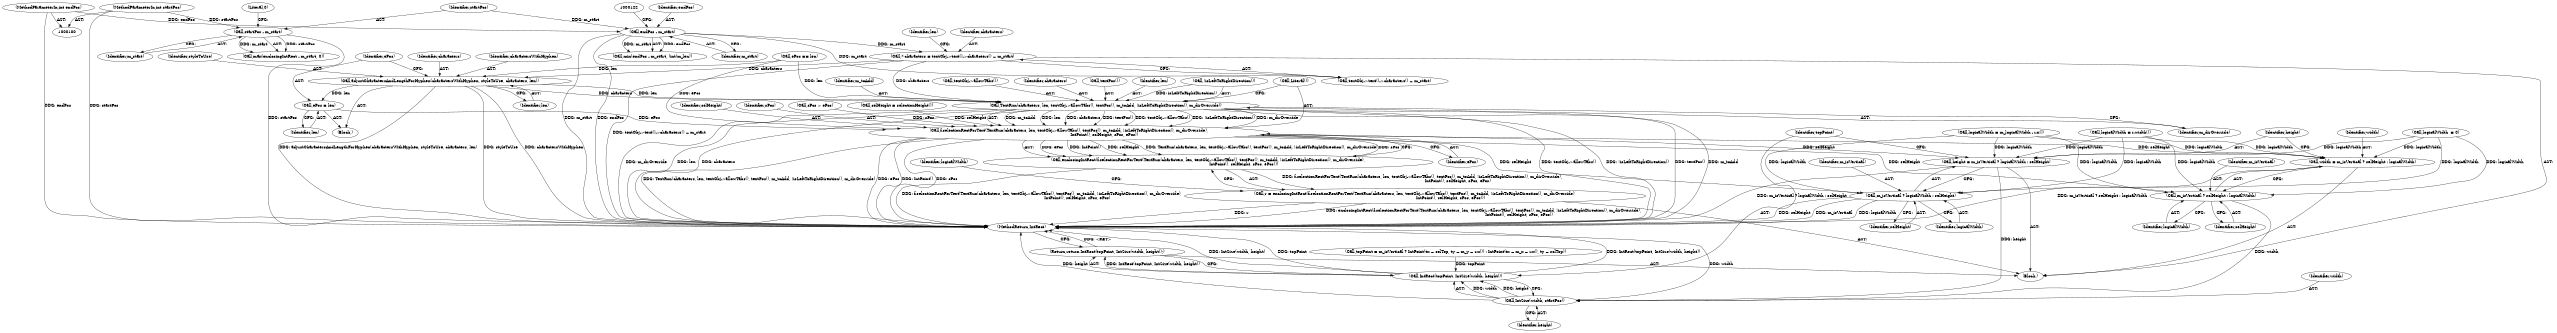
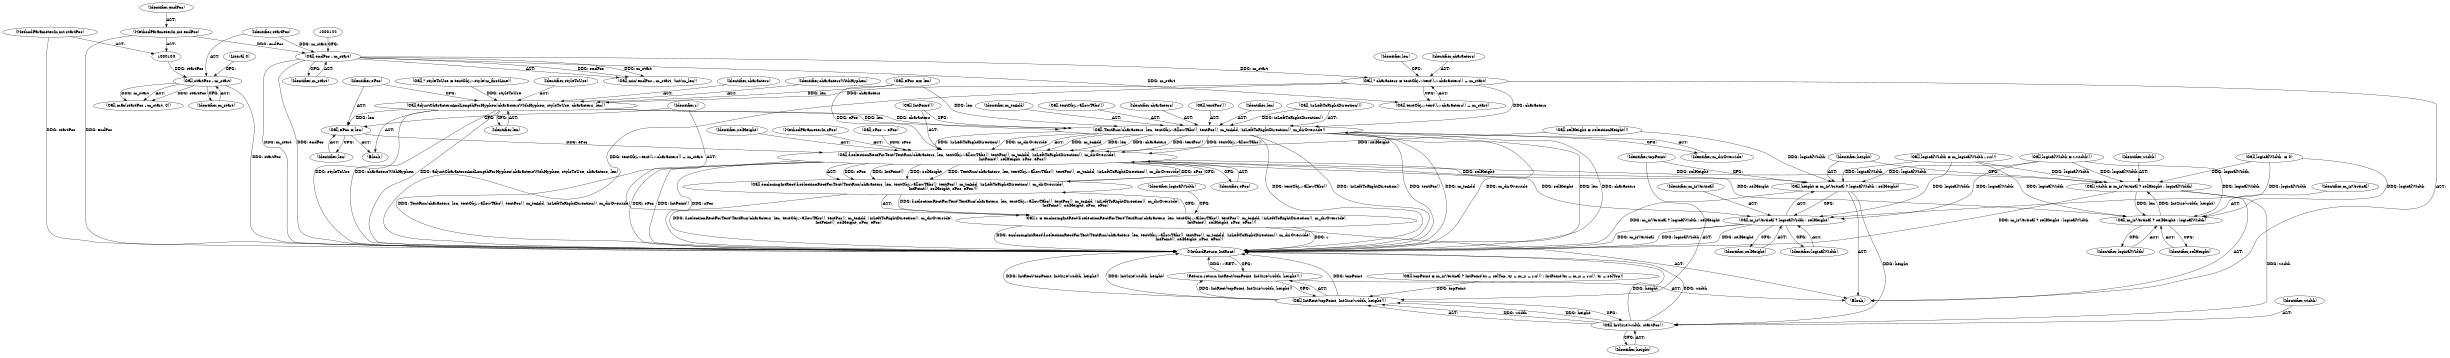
edge "(Identifier,endPos)" -> "(Call,endPos - m_start)": now "(Identifier,endPos)" -> "(MethodParameterIn,int endPos)"
edge "(MethodParameterIn,int startPos)" -> "(Call,startPos - m_start)": now "1000100" -> "(Call,startPos - m_start)"
node "(Call,max(enclosingIntRect - m_start, 0))": label "(Call,max(enclosingIntRect - m_start, 0))" -> "(Call,max(startPos - m_start, 0))"
node "(Call,* styleToUse = textObj->style(m_firstLine))": added
node "(Call,Literal())": label "(Call,Literal())" -> "(Call,IntPoint())"
node "(Identifier,r)": added
node "(Identifier,sPos)": label "(Identifier,sPos)" -> "(MethodParameterIn,sPos)"
edge "(Call,logicalWidth  = 0)" -> "(Call,height = m_isVertical ? logicalWidth : selHeight)": now "(Call,selHeight = selectionHeight())" -> "(Call,height = m_isVertical ? logicalWidth : selHeight)"
edge "(Call,m_isVertical ? selHeight : logicalWidth)" -> "(Call,width = m_isVertical ? selHeight : logicalWidth)": label "AST: " -> "DDG: IntSize(width, height)"
edge "(Call,width = m_isVertical ? selHeight : logicalWidth)" -> "(Call,m_isVertical ? selHeight : logicalWidth)": label "CFG: " -> "DDG: len"
edge "(Call,m_isVertical ? selHeight : logicalWidth)" -> "(Call,IntSize(width, startPos))": now "(Call,width = m_isVertical ? selHeight : logicalWidth)" -> "(Call,IntSize(width, startPos))"
